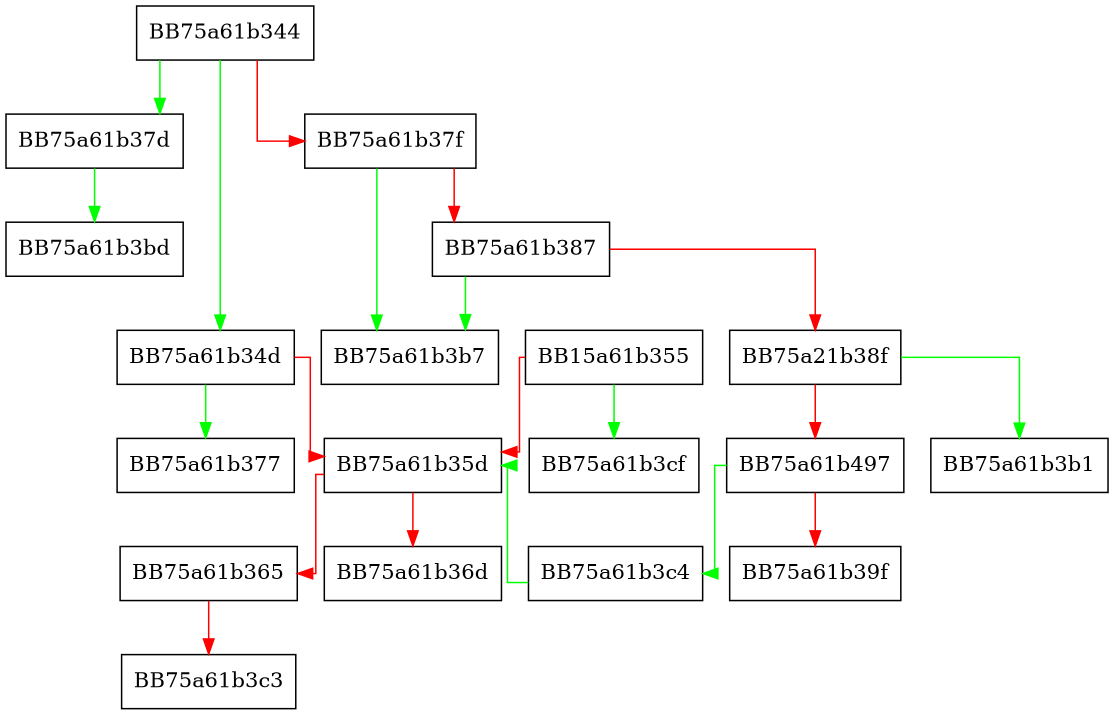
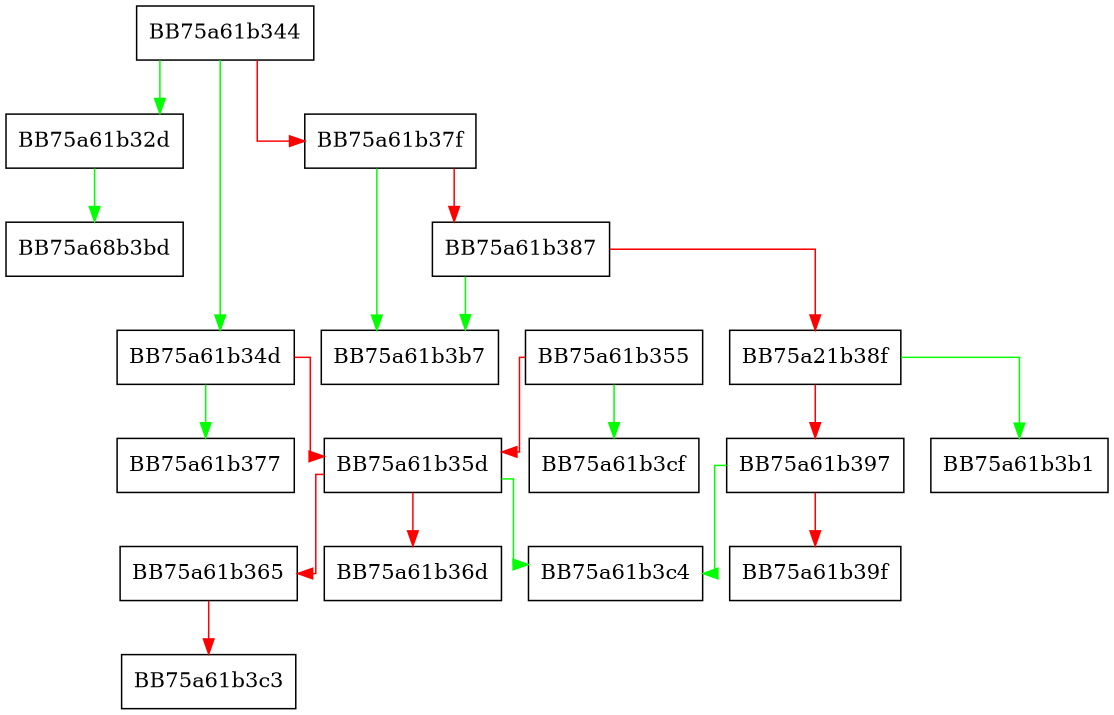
node "BB75a61b37d": label "BB75a61b37d" -> "BB75a61b32d"
node "BB75a61b3bd": label "BB75a61b3bd" -> "BB75a68b3bd"
node "BB15a61b355": label "BB15a61b355" -> "BB75a61b355"
node "BB75a61b497": label "BB75a61b497" -> "BB75a61b397"
edge "BB75a61b3c4" -> "BB75a61b35d": reversed
